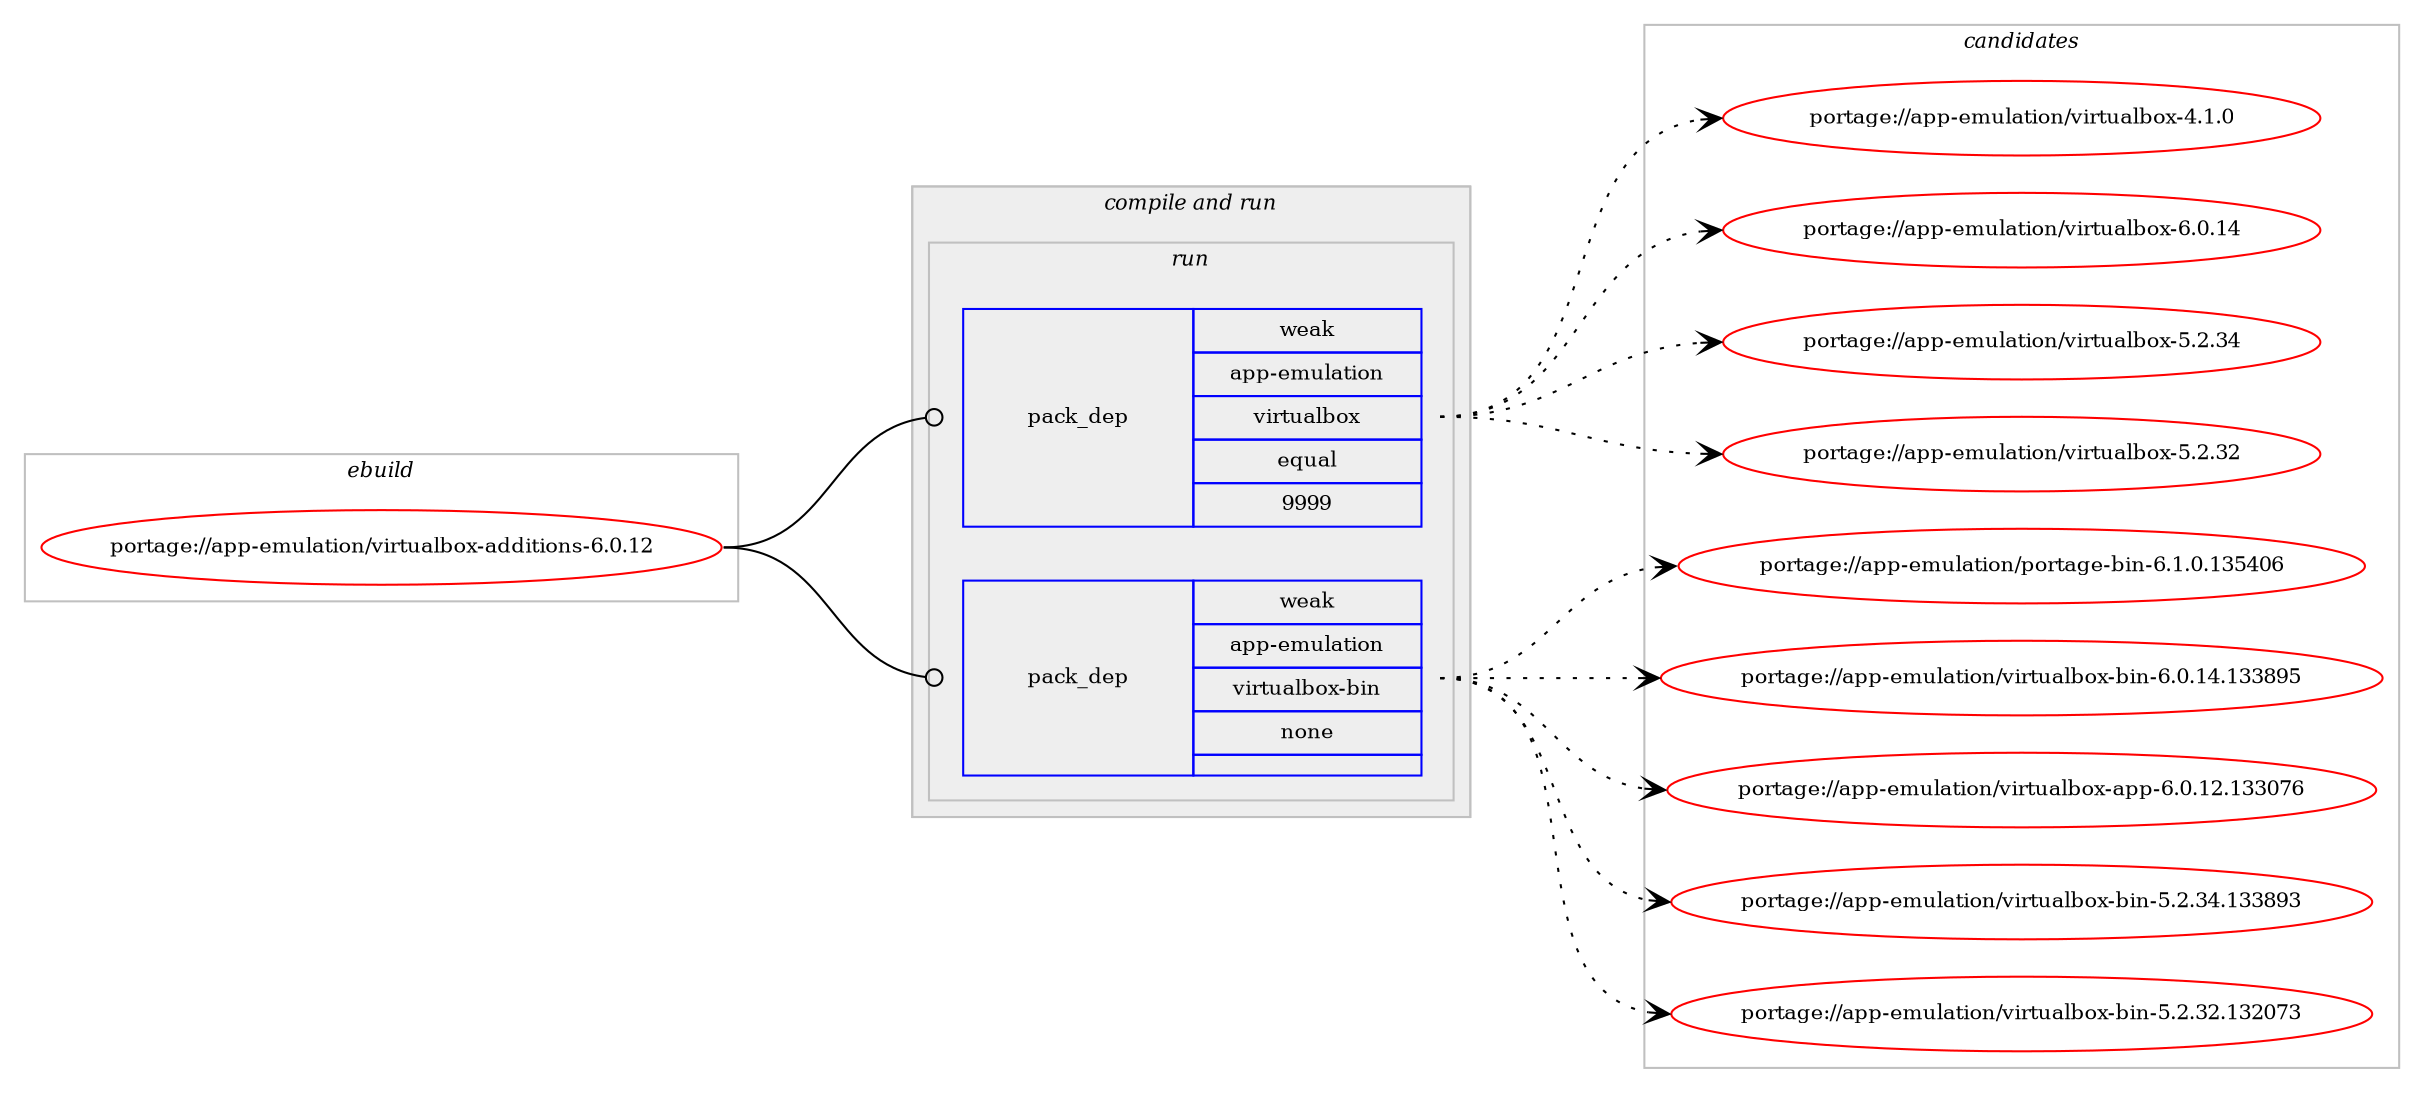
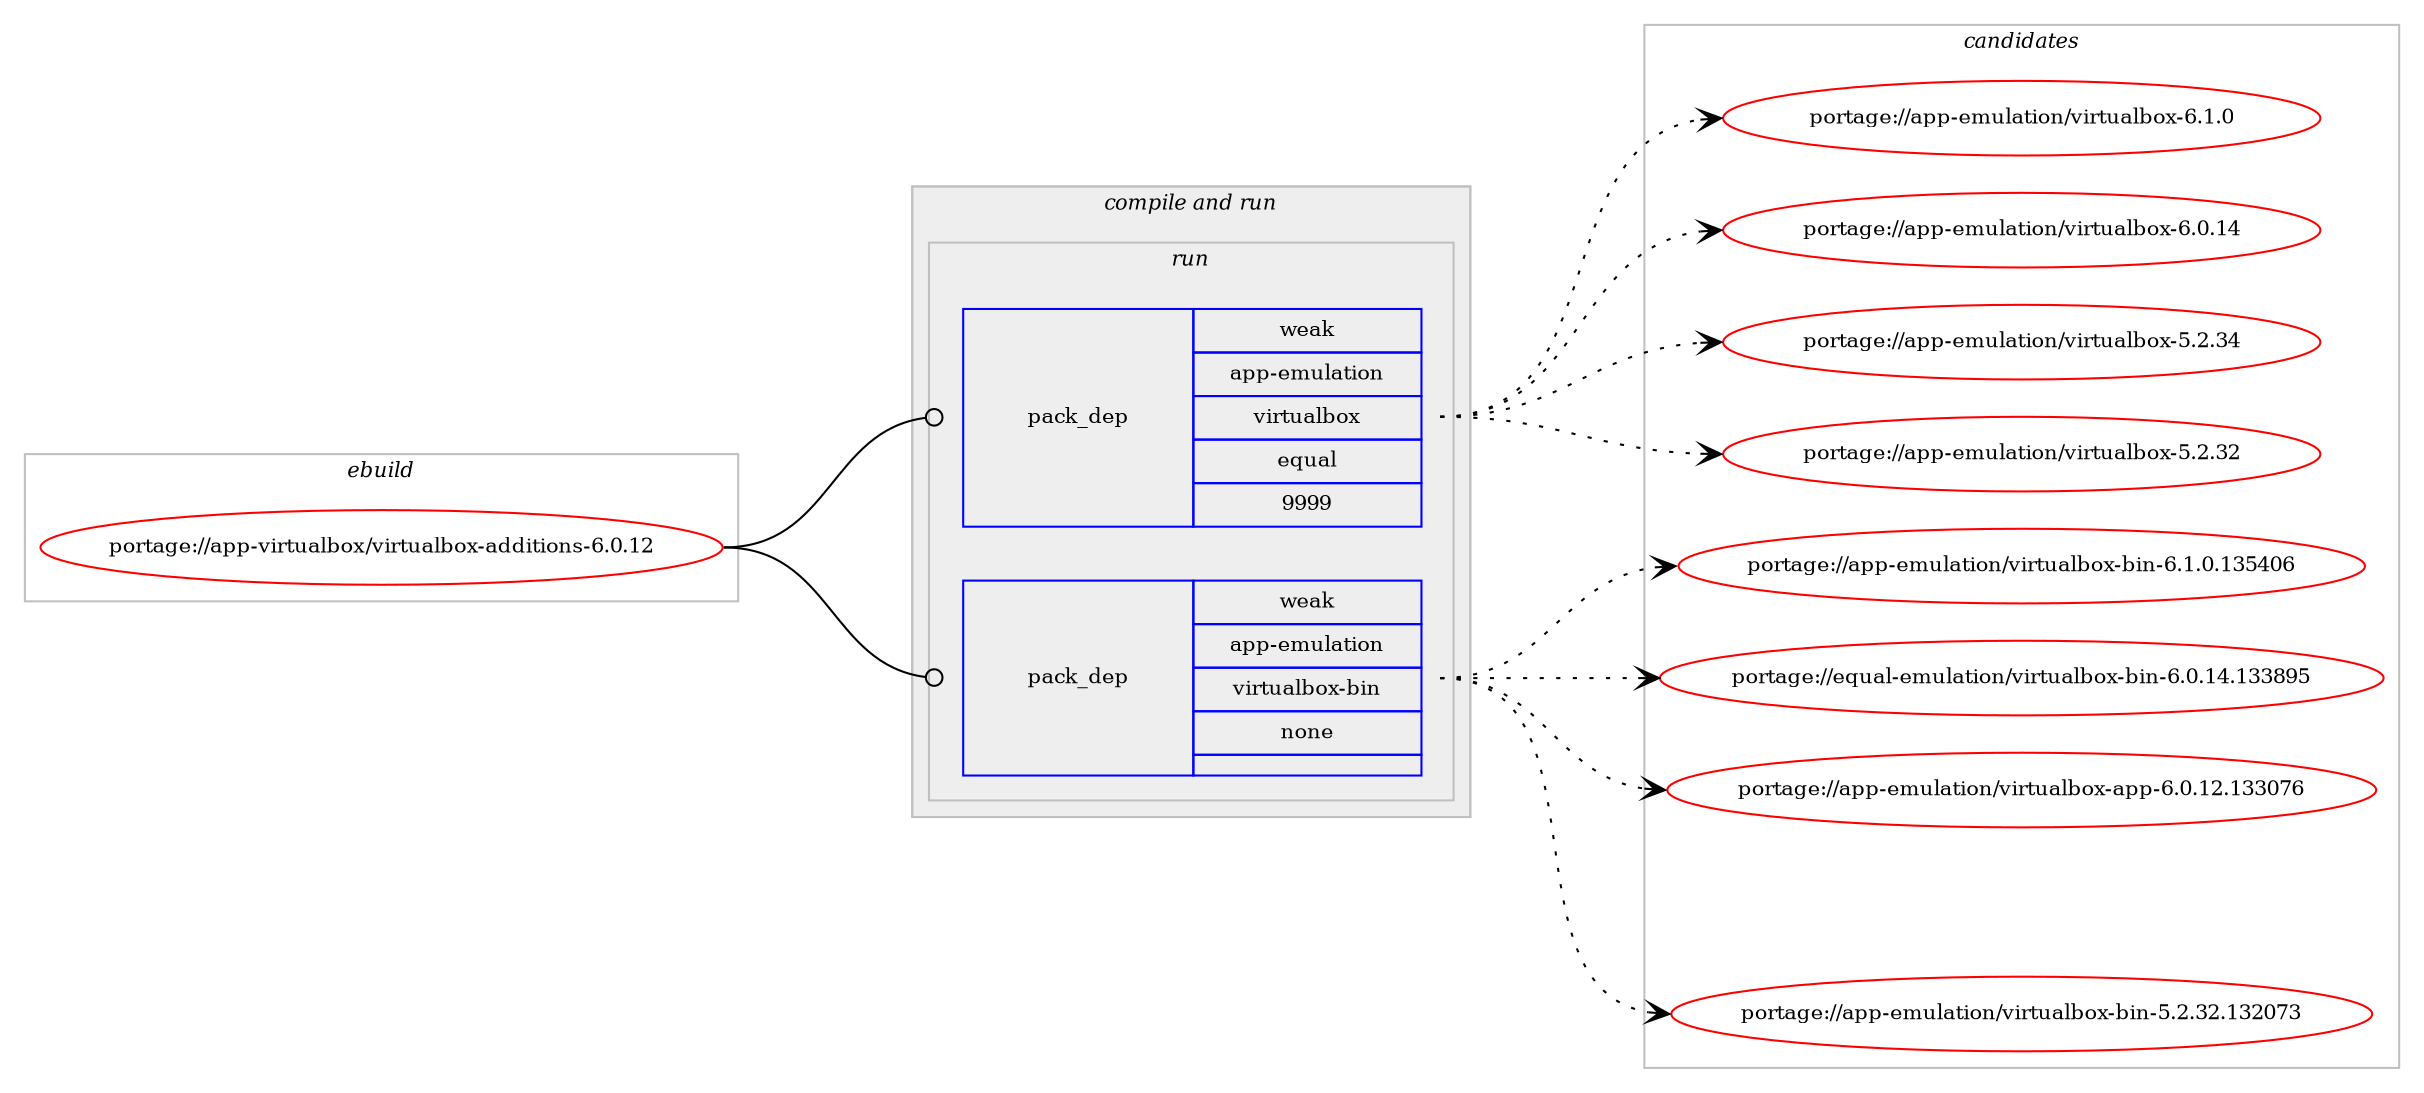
node "portage://app-emulation/virtualbox-4.1.0": label "portage://app-emulation/virtualbox-4.1.0" -> "portage://app-emulation/virtualbox-6.1.0"
node "portage://app-emulation/virtualbox-additions-6.0.12": label "portage://app-emulation/virtualbox-additions-6.0.12" -> "portage://app-virtualbox/virtualbox-additions-6.0.12"
node "portage://app-emulation/portage-bin-6.1.0.135406": label "portage://app-emulation/portage-bin-6.1.0.135406" -> "portage://app-emulation/virtualbox-bin-6.1.0.135406"
node "portage://app-emulation/virtualbox-bin-6.0.14.133895": label "portage://app-emulation/virtualbox-bin-6.0.14.133895" -> "portage://equal-emulation/virtualbox-bin-6.0.14.133895"
node "portage://app-emulation/virtualbox-bin-5.2.34.133893": removed
